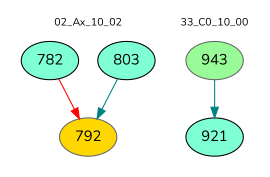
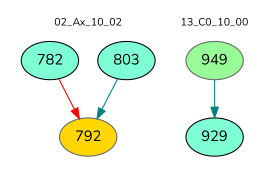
cluster "33_C0_10_00": label "33_C0_10_00" -> "13_C0_10_00"
node "943": label "943" -> "949"
node "921": label "921" -> "929"
